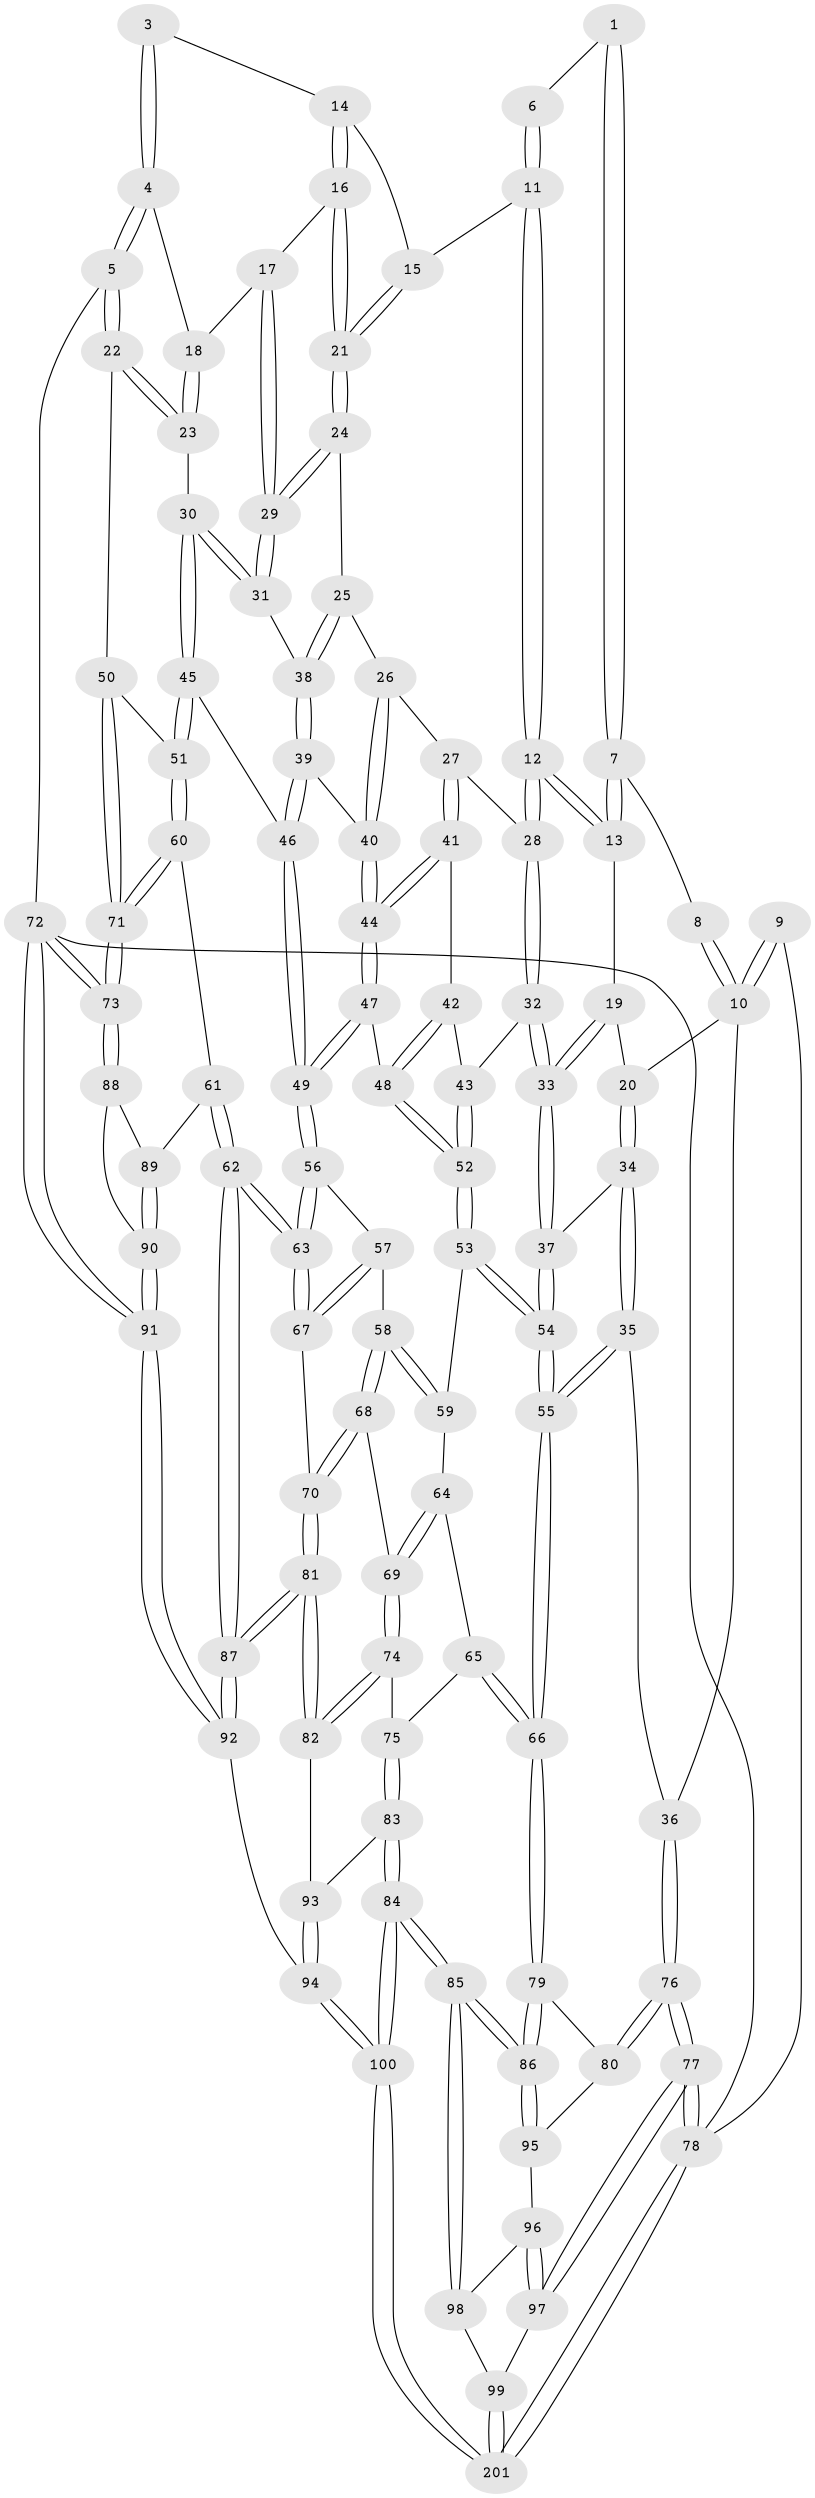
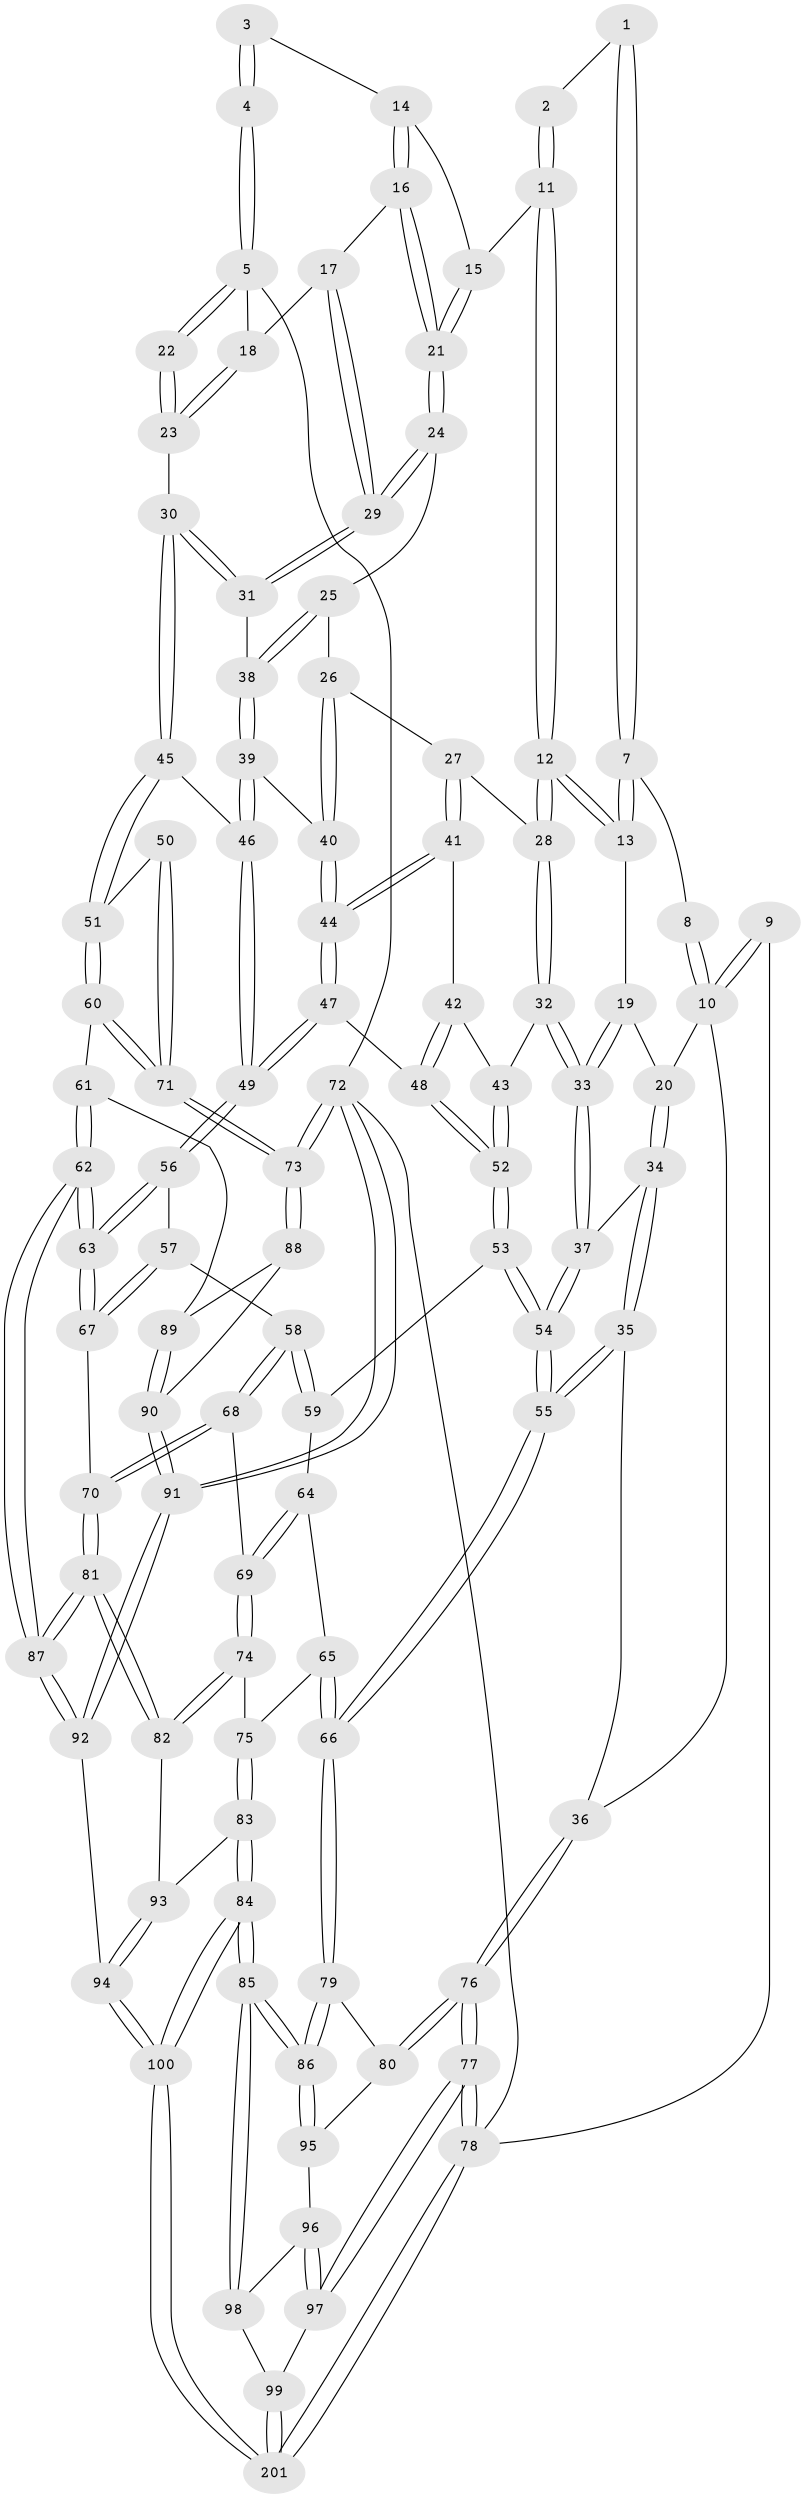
node "6": label "6" -> "2"
edge "4" -- "18": now "5" -- "18"
edge "22" -- "50": removed
